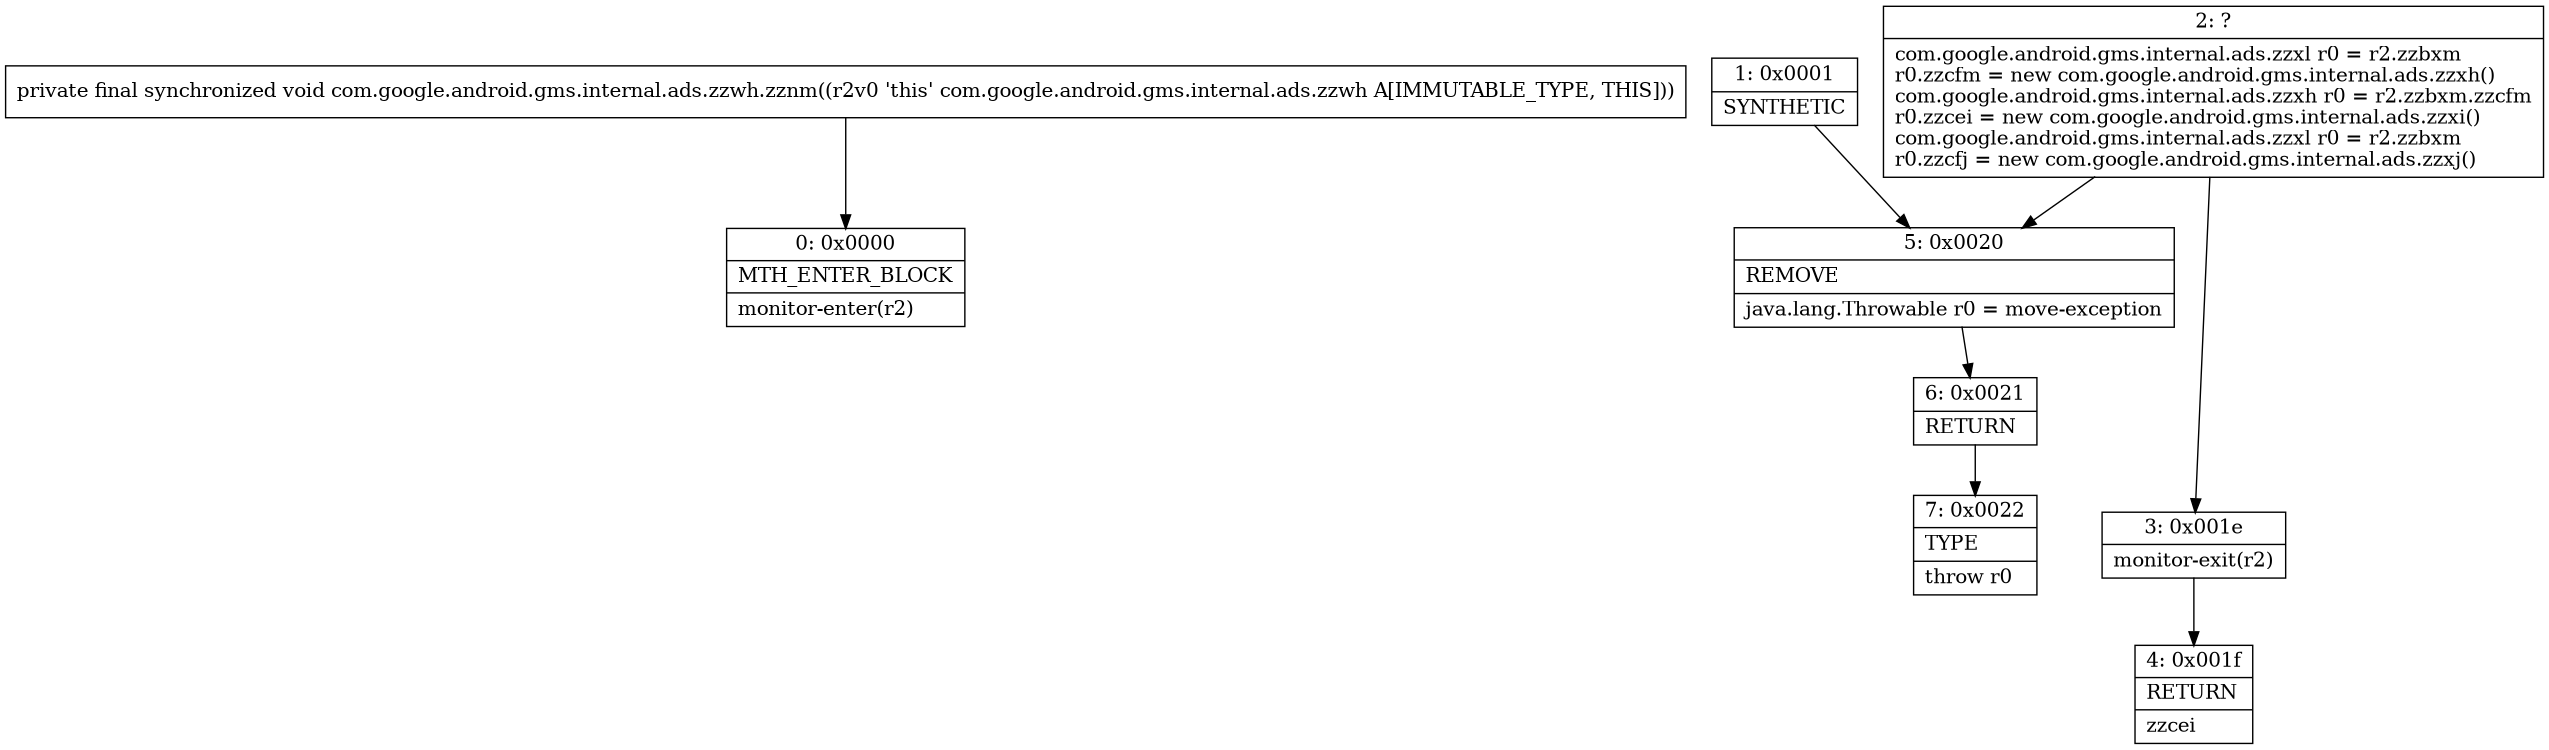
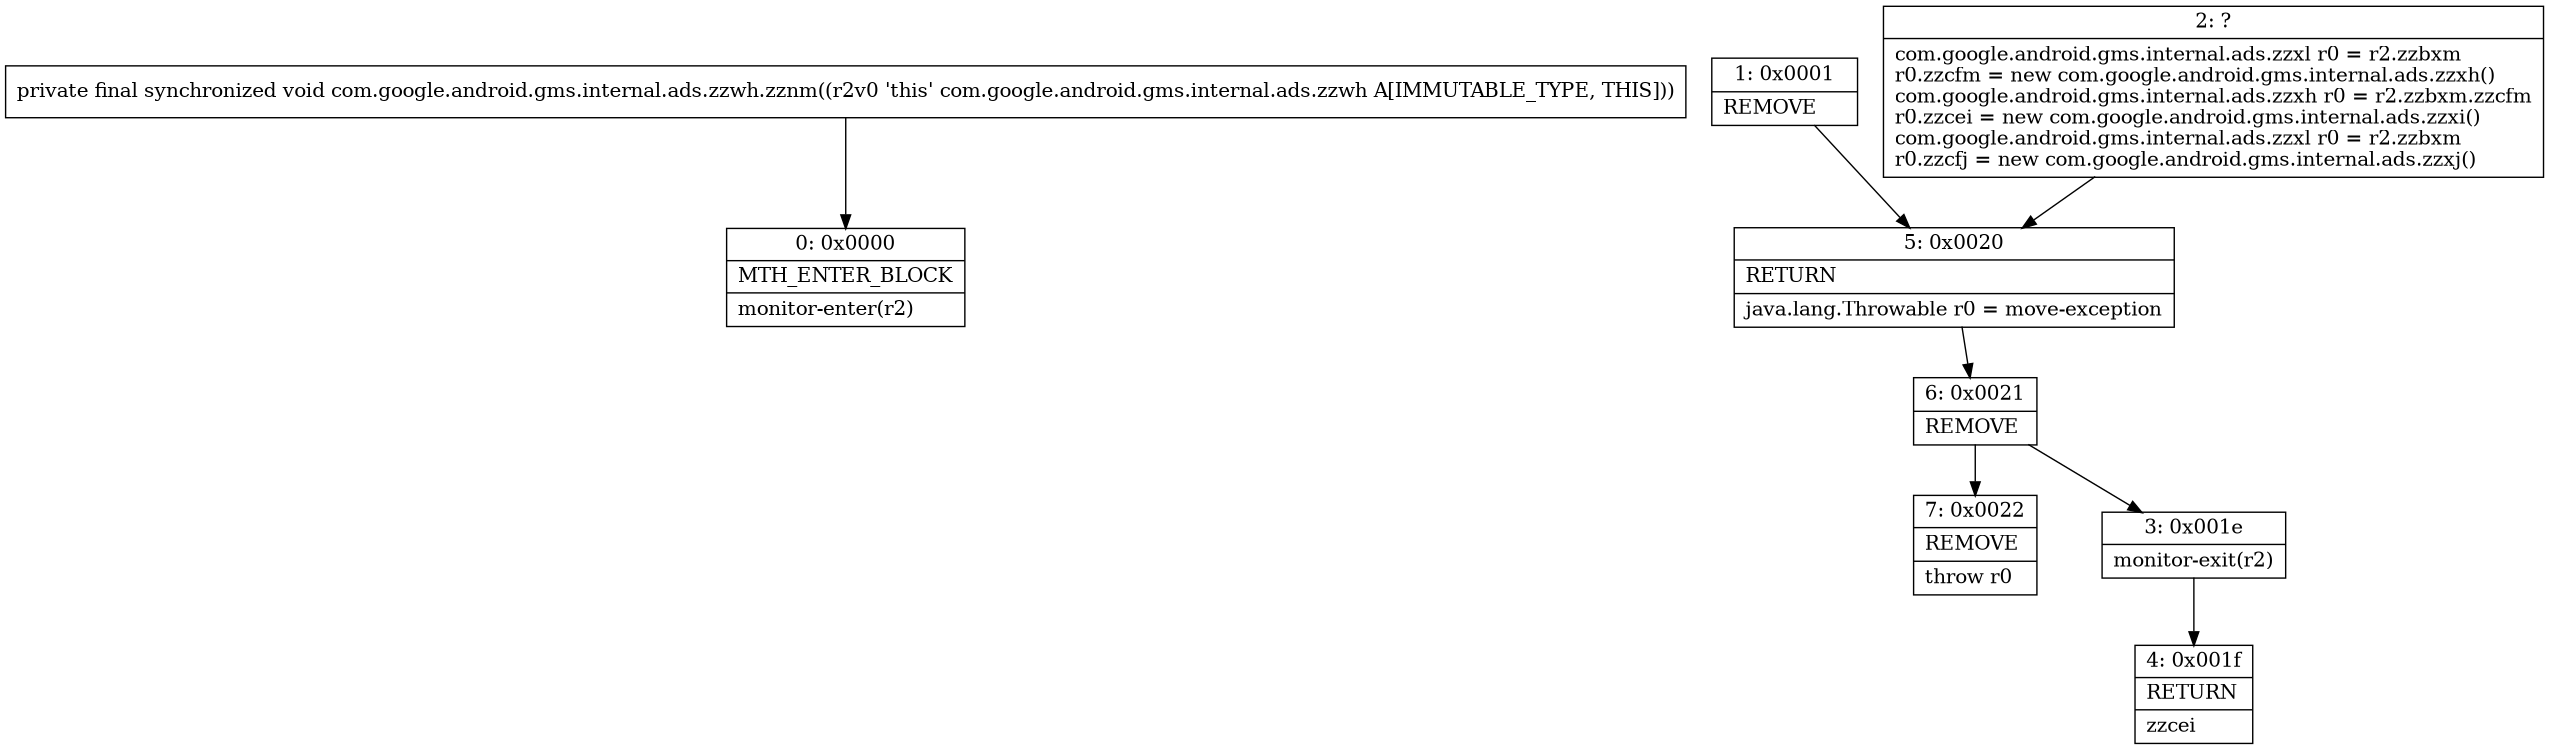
node "1: 0x0001": text "SYNTHETIC" -> "REMOVE"
node "5: 0x0020": text "REMOVE" -> "RETURN"
edge "2: ?" -> "3: 0x001e": now "6: 0x0021" -> "3: 0x001e"
node "6: 0x0021": text "RETURN" -> "REMOVE"
node "7: 0x0022": text "TYPE" -> "REMOVE"
